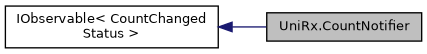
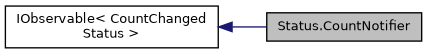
node "UniRx.CountNotifier": label "UniRx.CountNotifier" -> "Status.CountNotifier"
